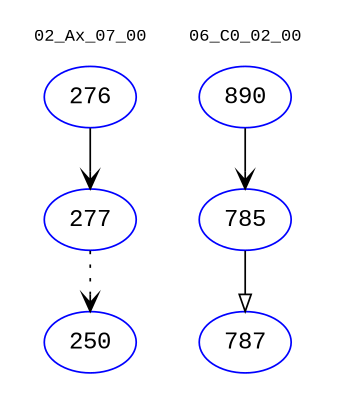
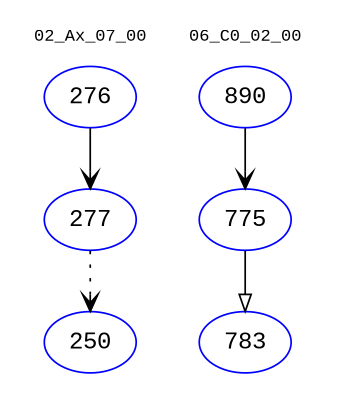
node "785": label "785" -> "775"
node "787": label "787" -> "783"
